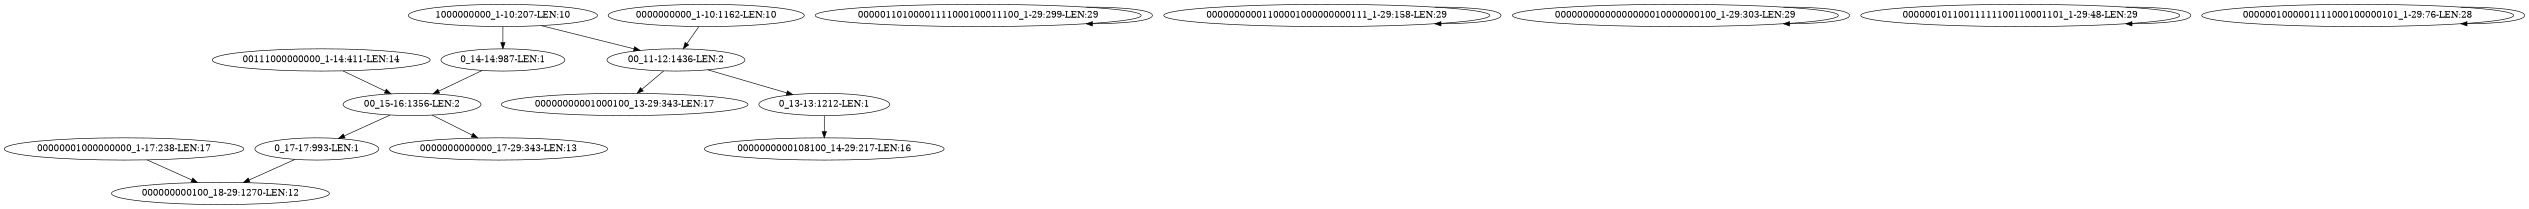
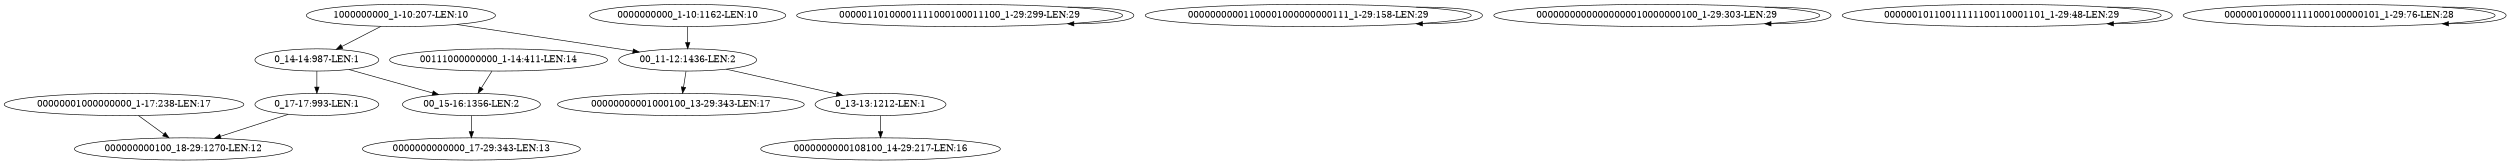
edge "00_15-16:1356-LEN:2" -> "0_17-17:993-LEN:1": now "0_14-14:987-LEN:1" -> "0_17-17:993-LEN:1"
